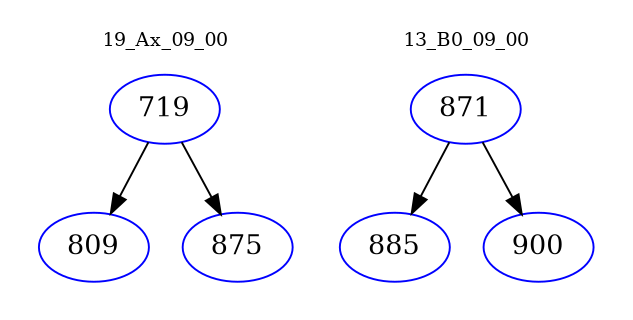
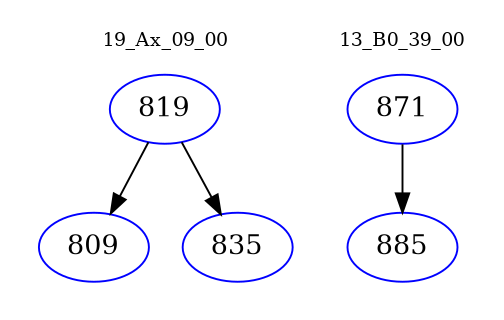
cluster "13_B0_09_00": label "13_B0_09_00" -> "13_B0_39_00"
node "719": label "719" -> "819"
node "875": label "875" -> "835"
node "900": removed
